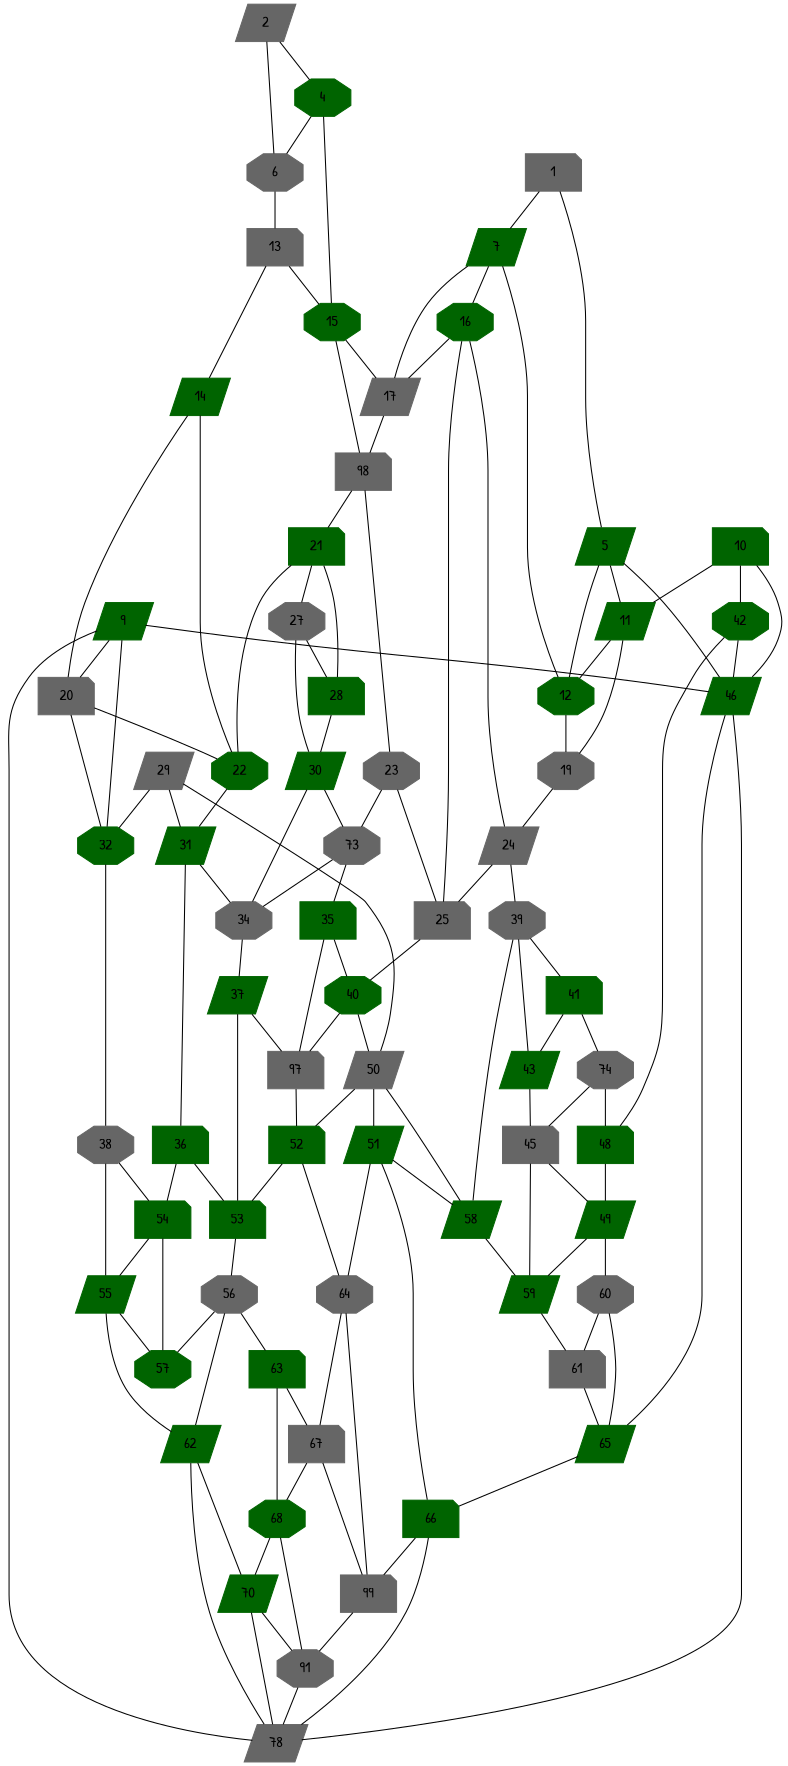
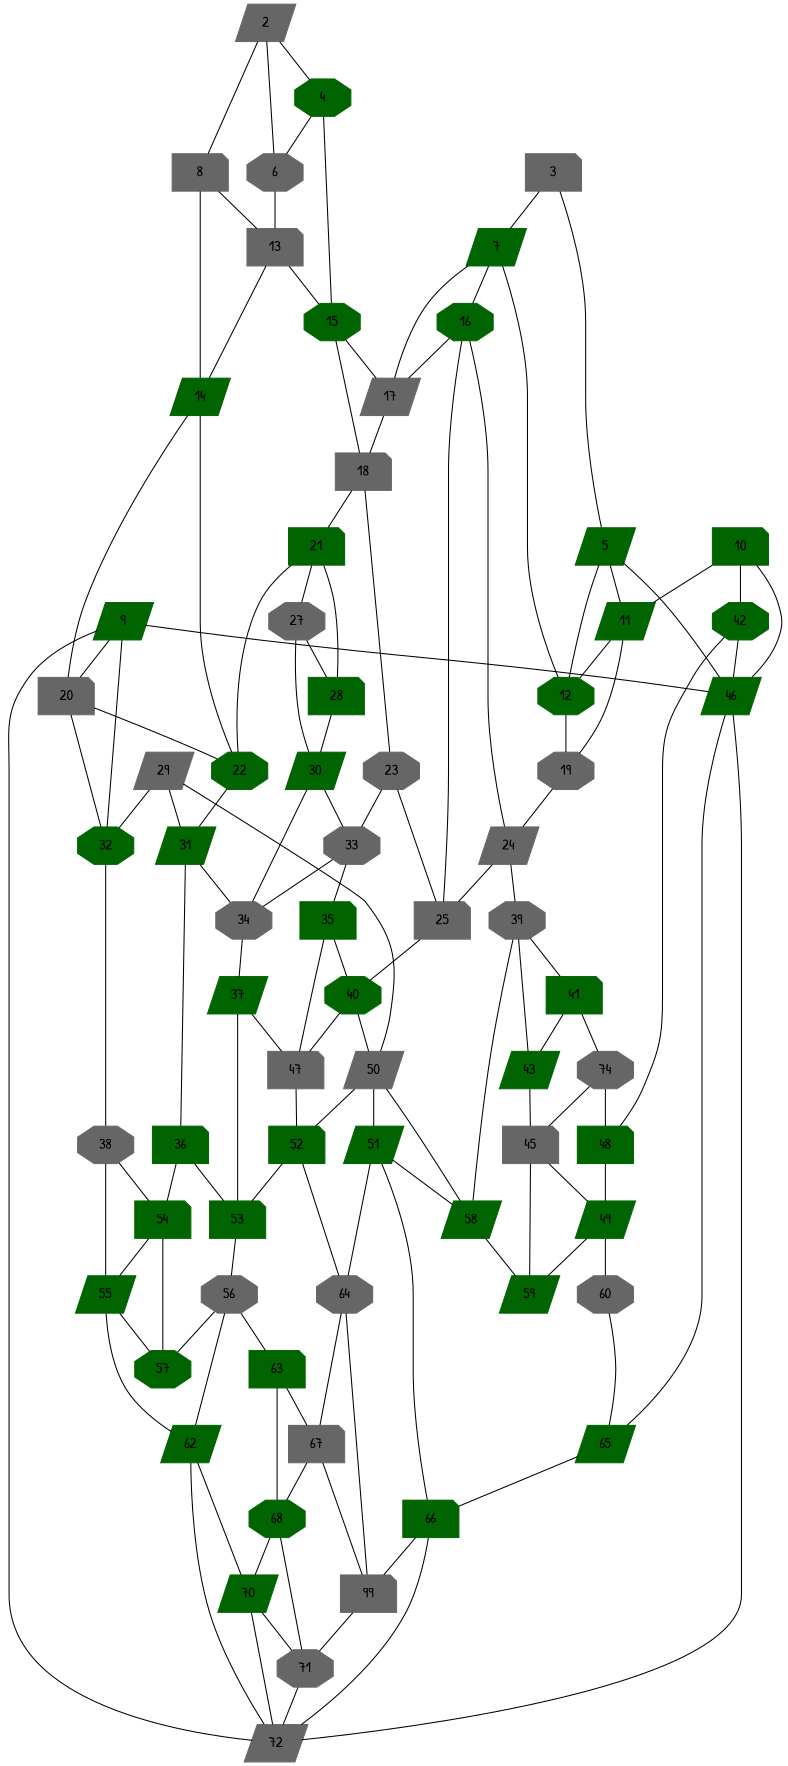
node "8": added
node "1": label "1" -> "3"
node "98": label "98" -> "18"
node "73": label "73" -> "33"
node "97": label "97" -> "47"
node "61": removed
node "91": label "91" -> "71"
node "78": label "78" -> "72"
